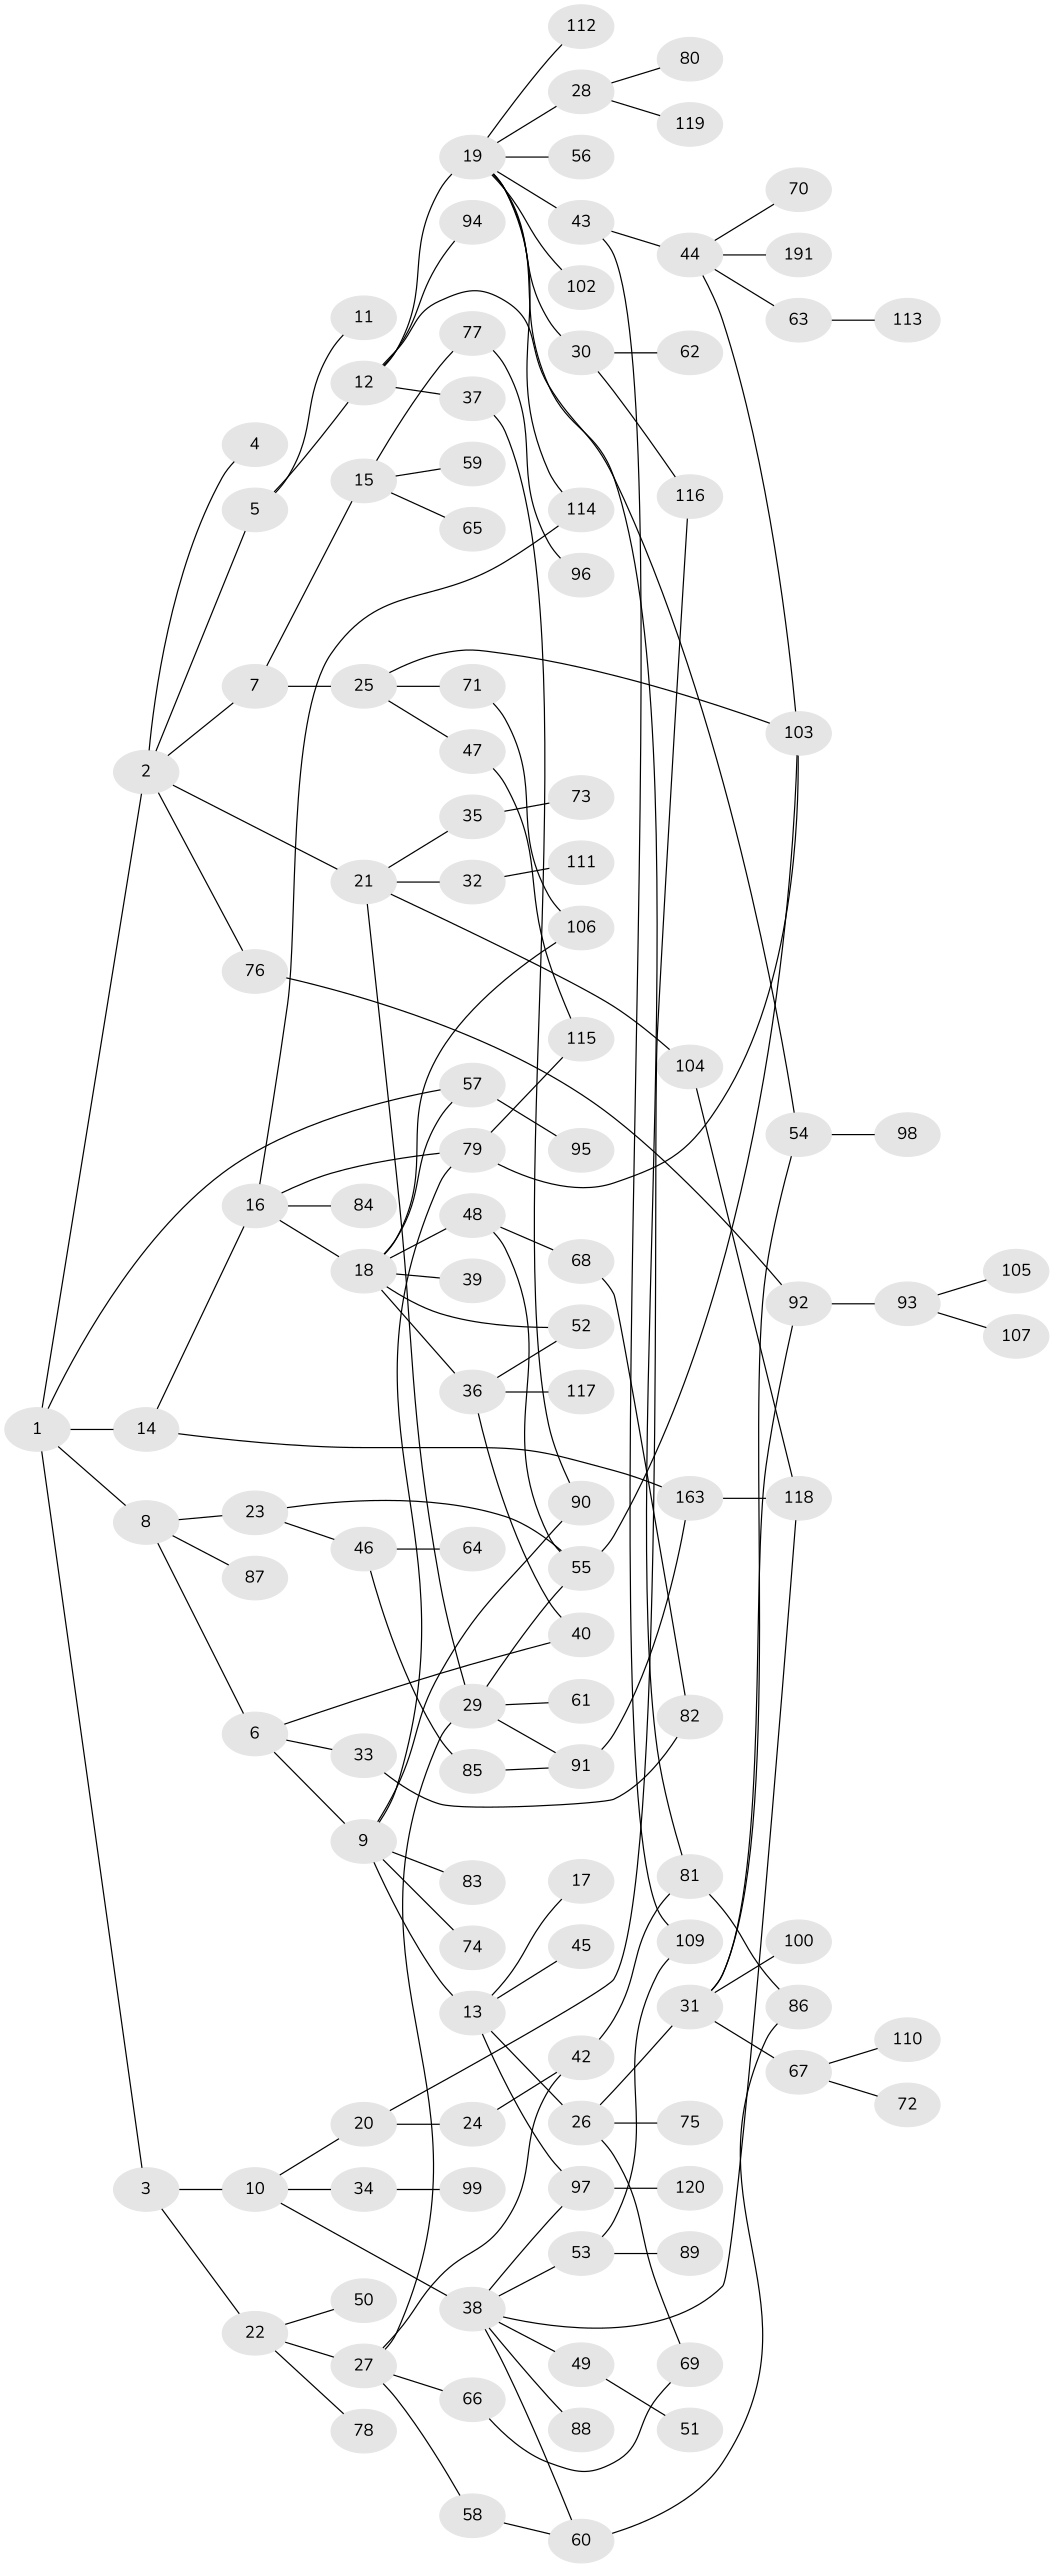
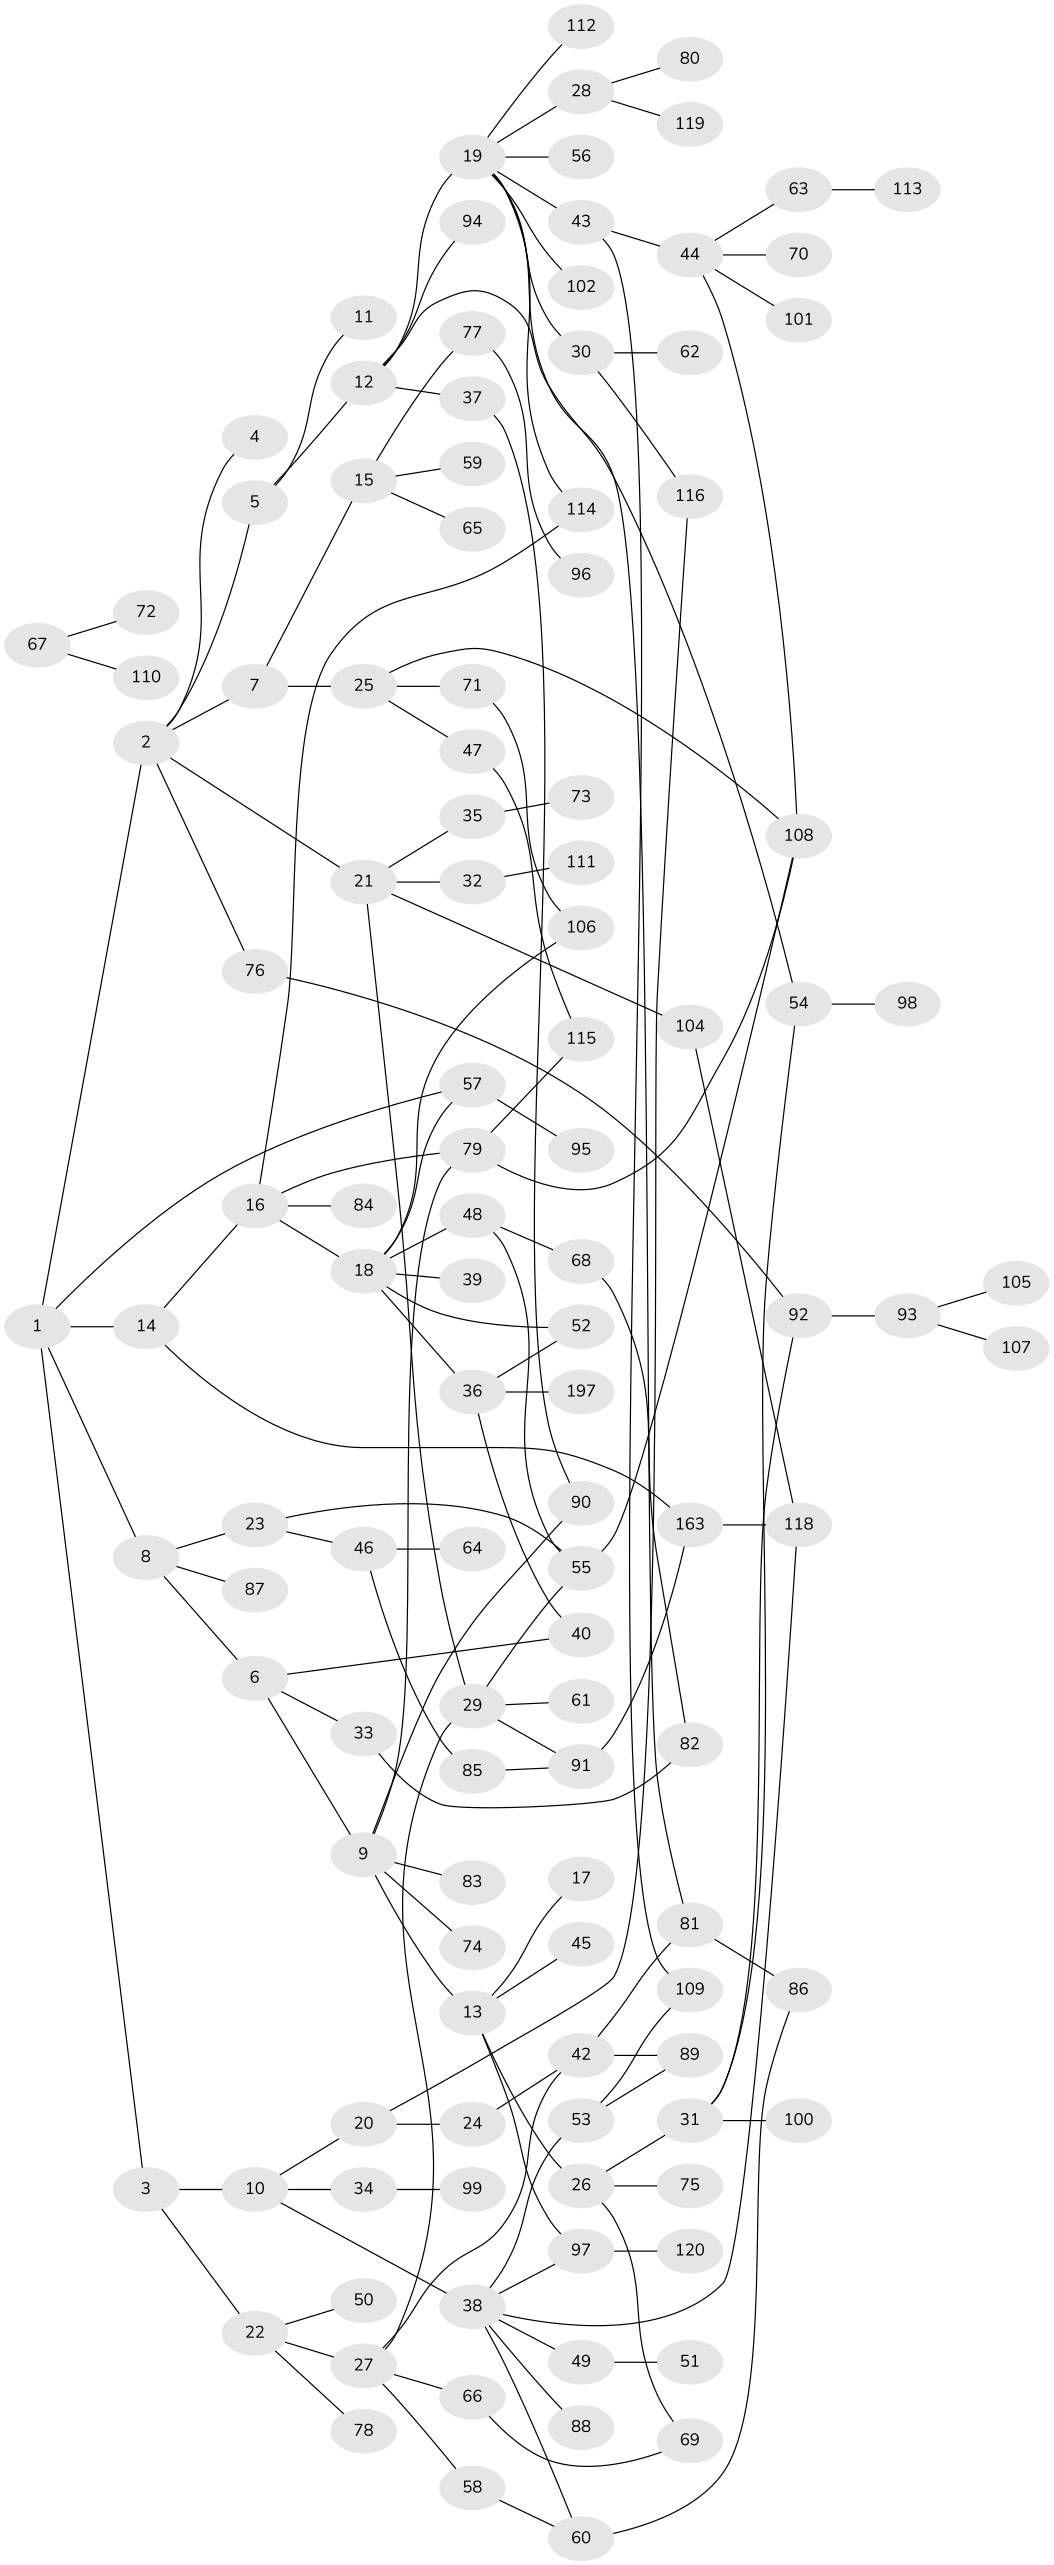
node "191": label "191" -> "101"
node "103": label "103" -> "108"
node "117": label "117" -> "197"
edge "31" -- "67": removed
edge "42" -- "89": added
